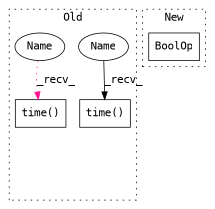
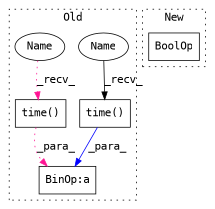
node "BinOp:a": added
